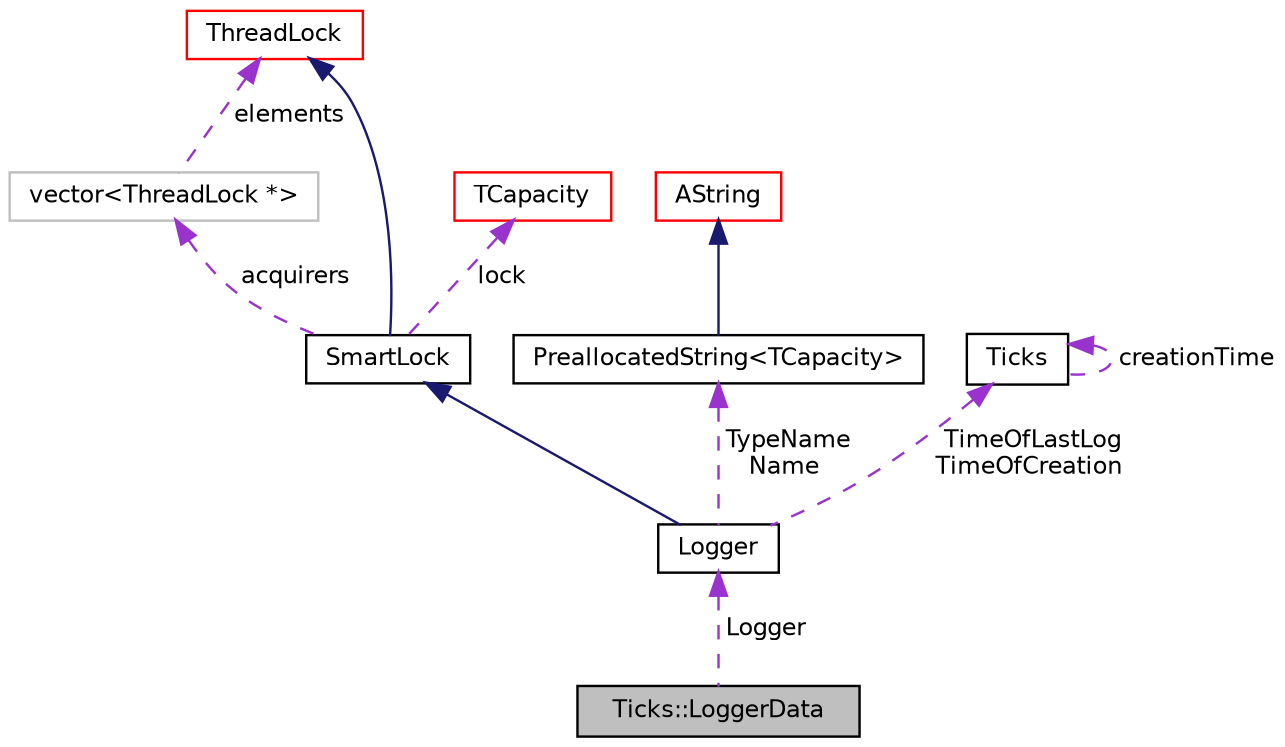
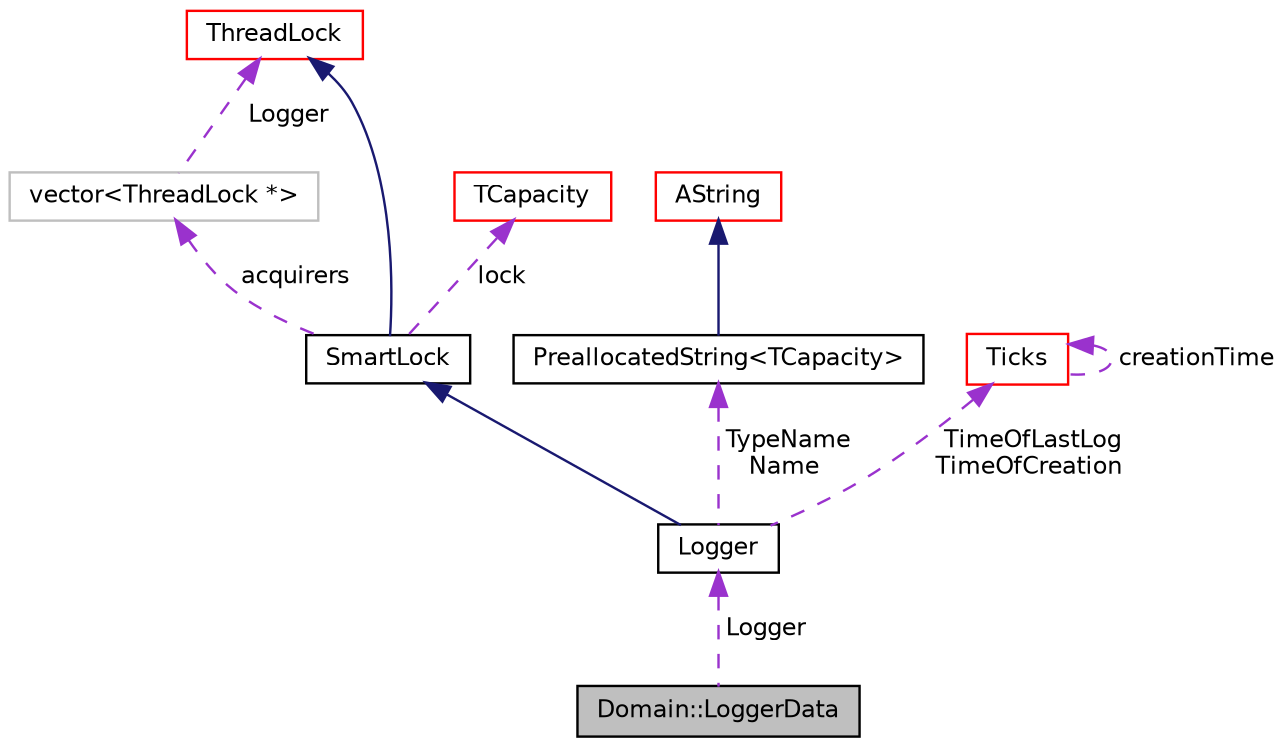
edge "vector<ThreadLock *>" -> "ThreadLock": label " elements" -> " Logger"
node "Ticks": color black -> red
node "Ticks::LoggerData": label "Ticks::LoggerData" -> "Domain::LoggerData"
